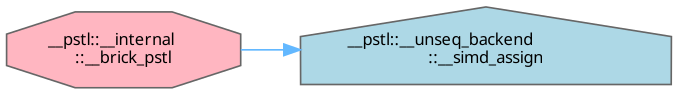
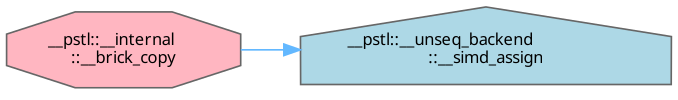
node "__pstl::__internal ::__brick_pstl": label "__pstl::__internal ::__brick_pstl" -> "__pstl::__internal ::__brick_copy"
